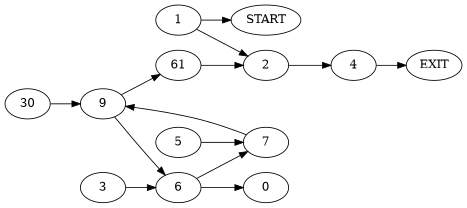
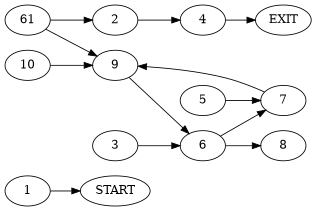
edge "1" -> "2": removed
edge "9" -> "61": reversed
node "30": label "30" -> "10"
node "0": label "0" -> "8"
